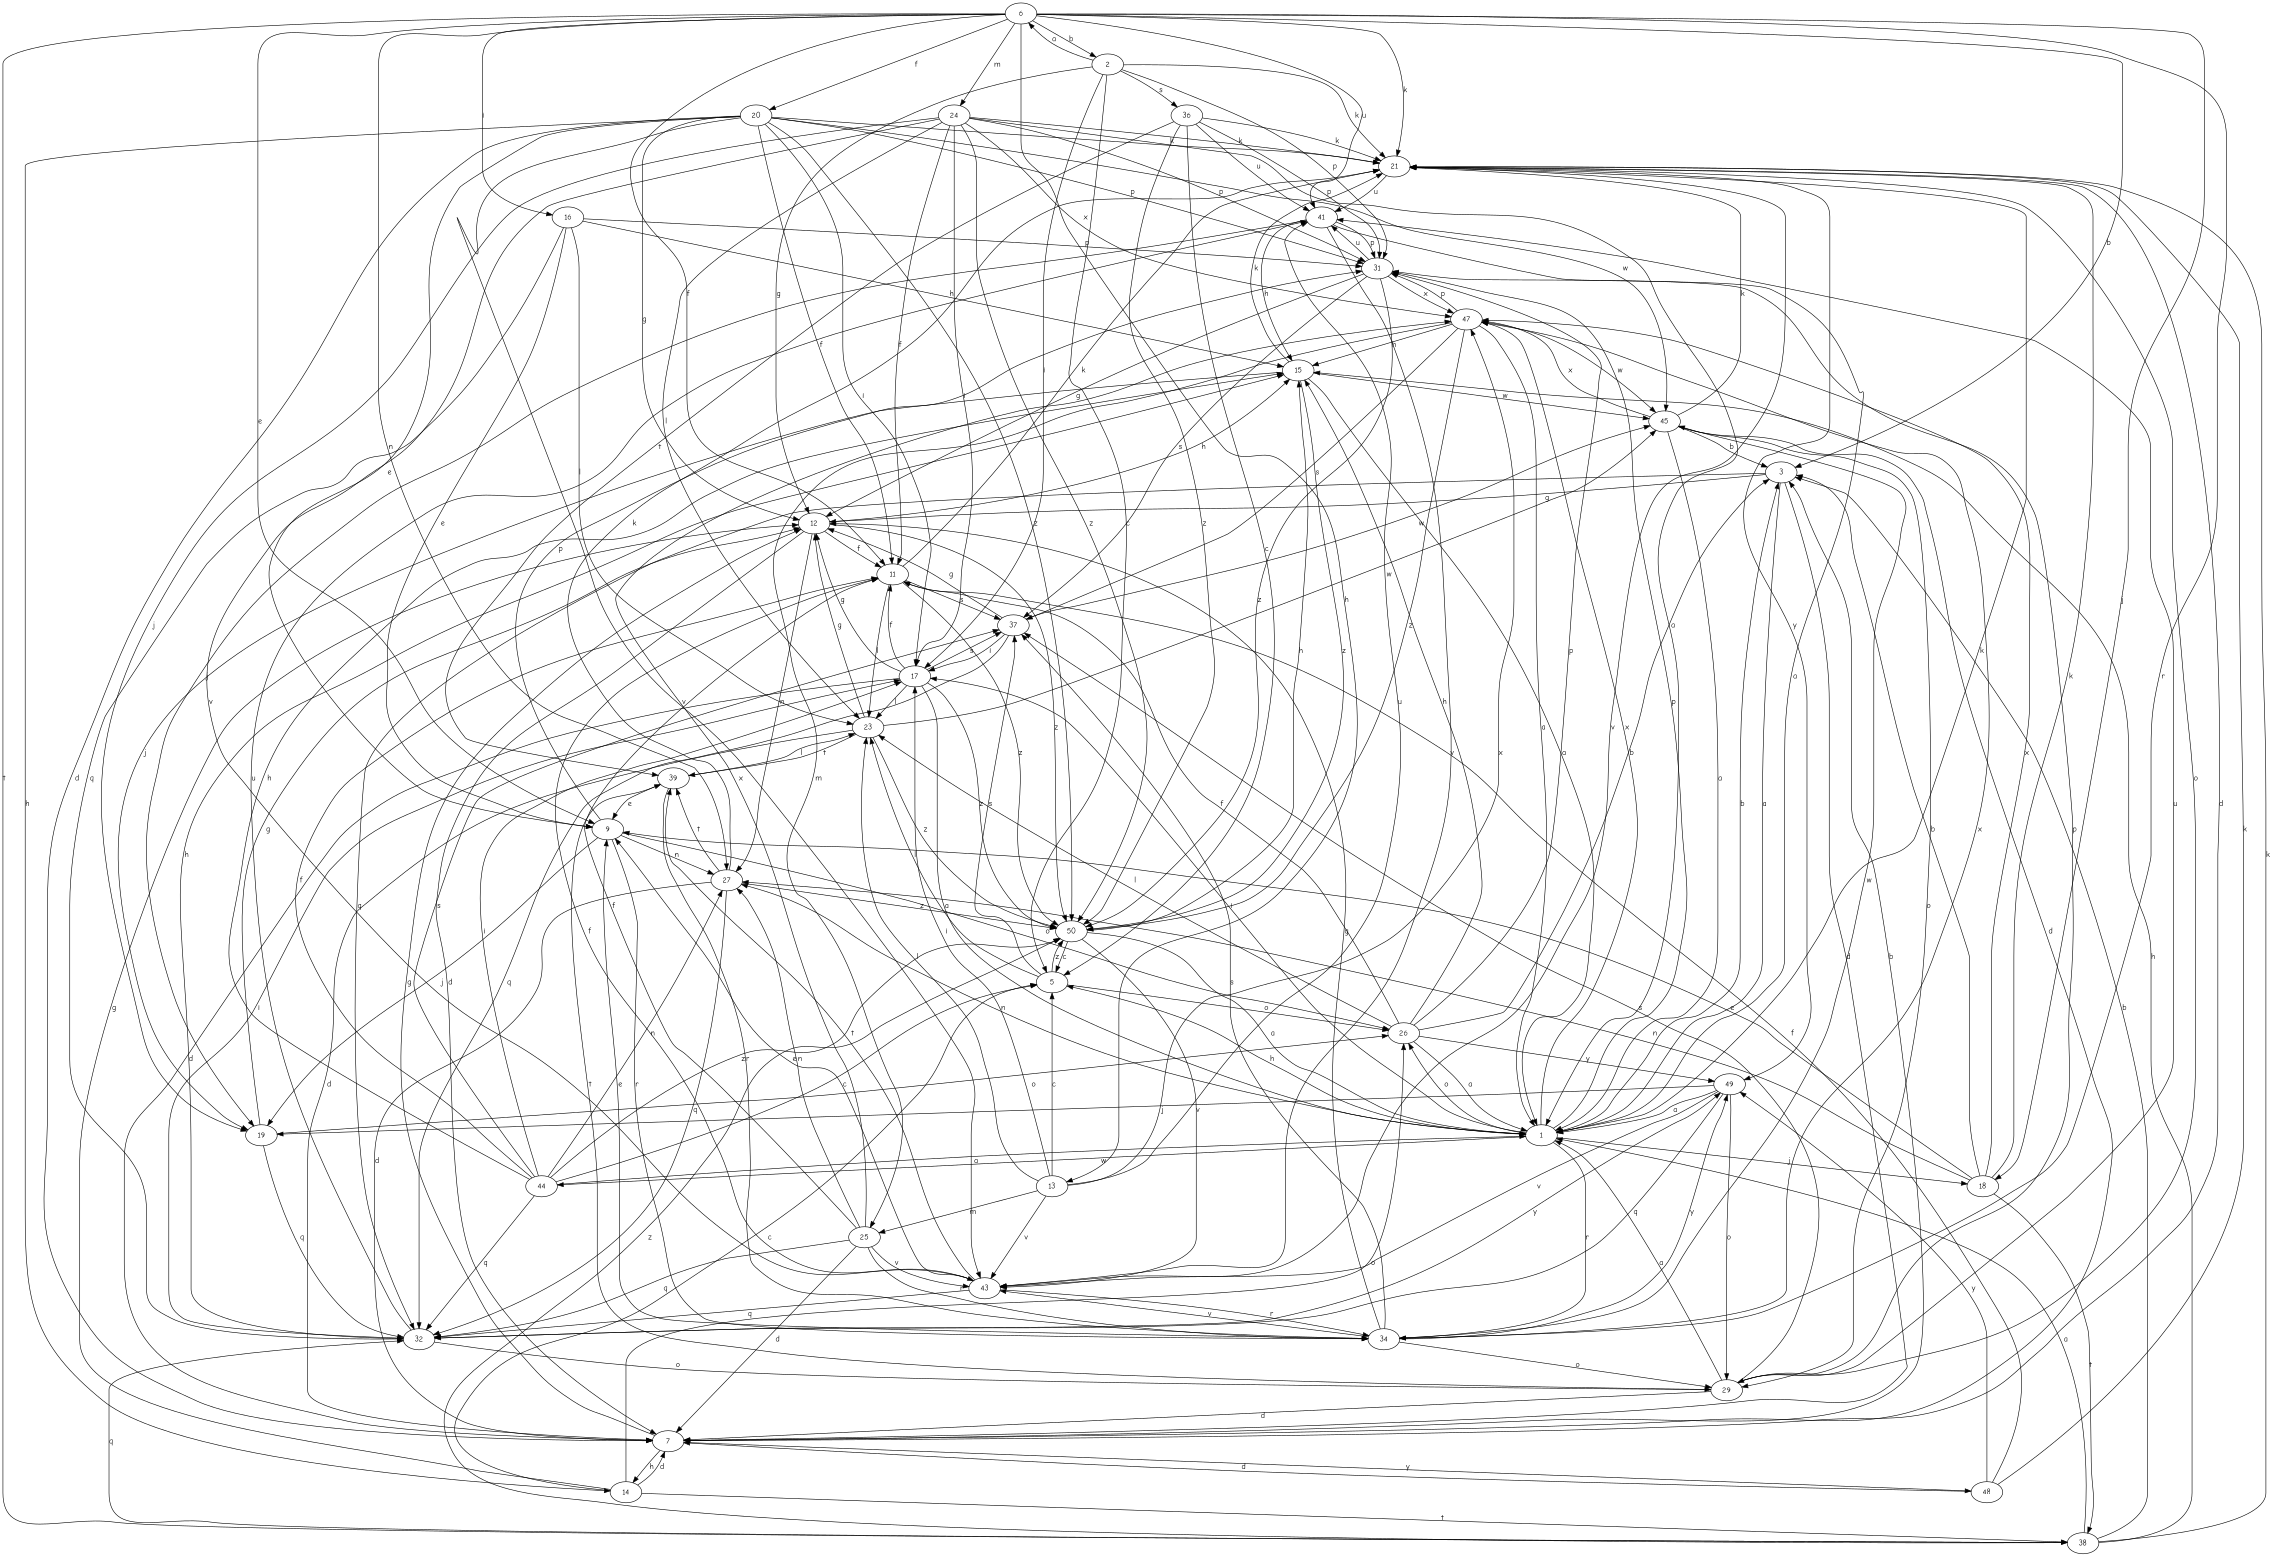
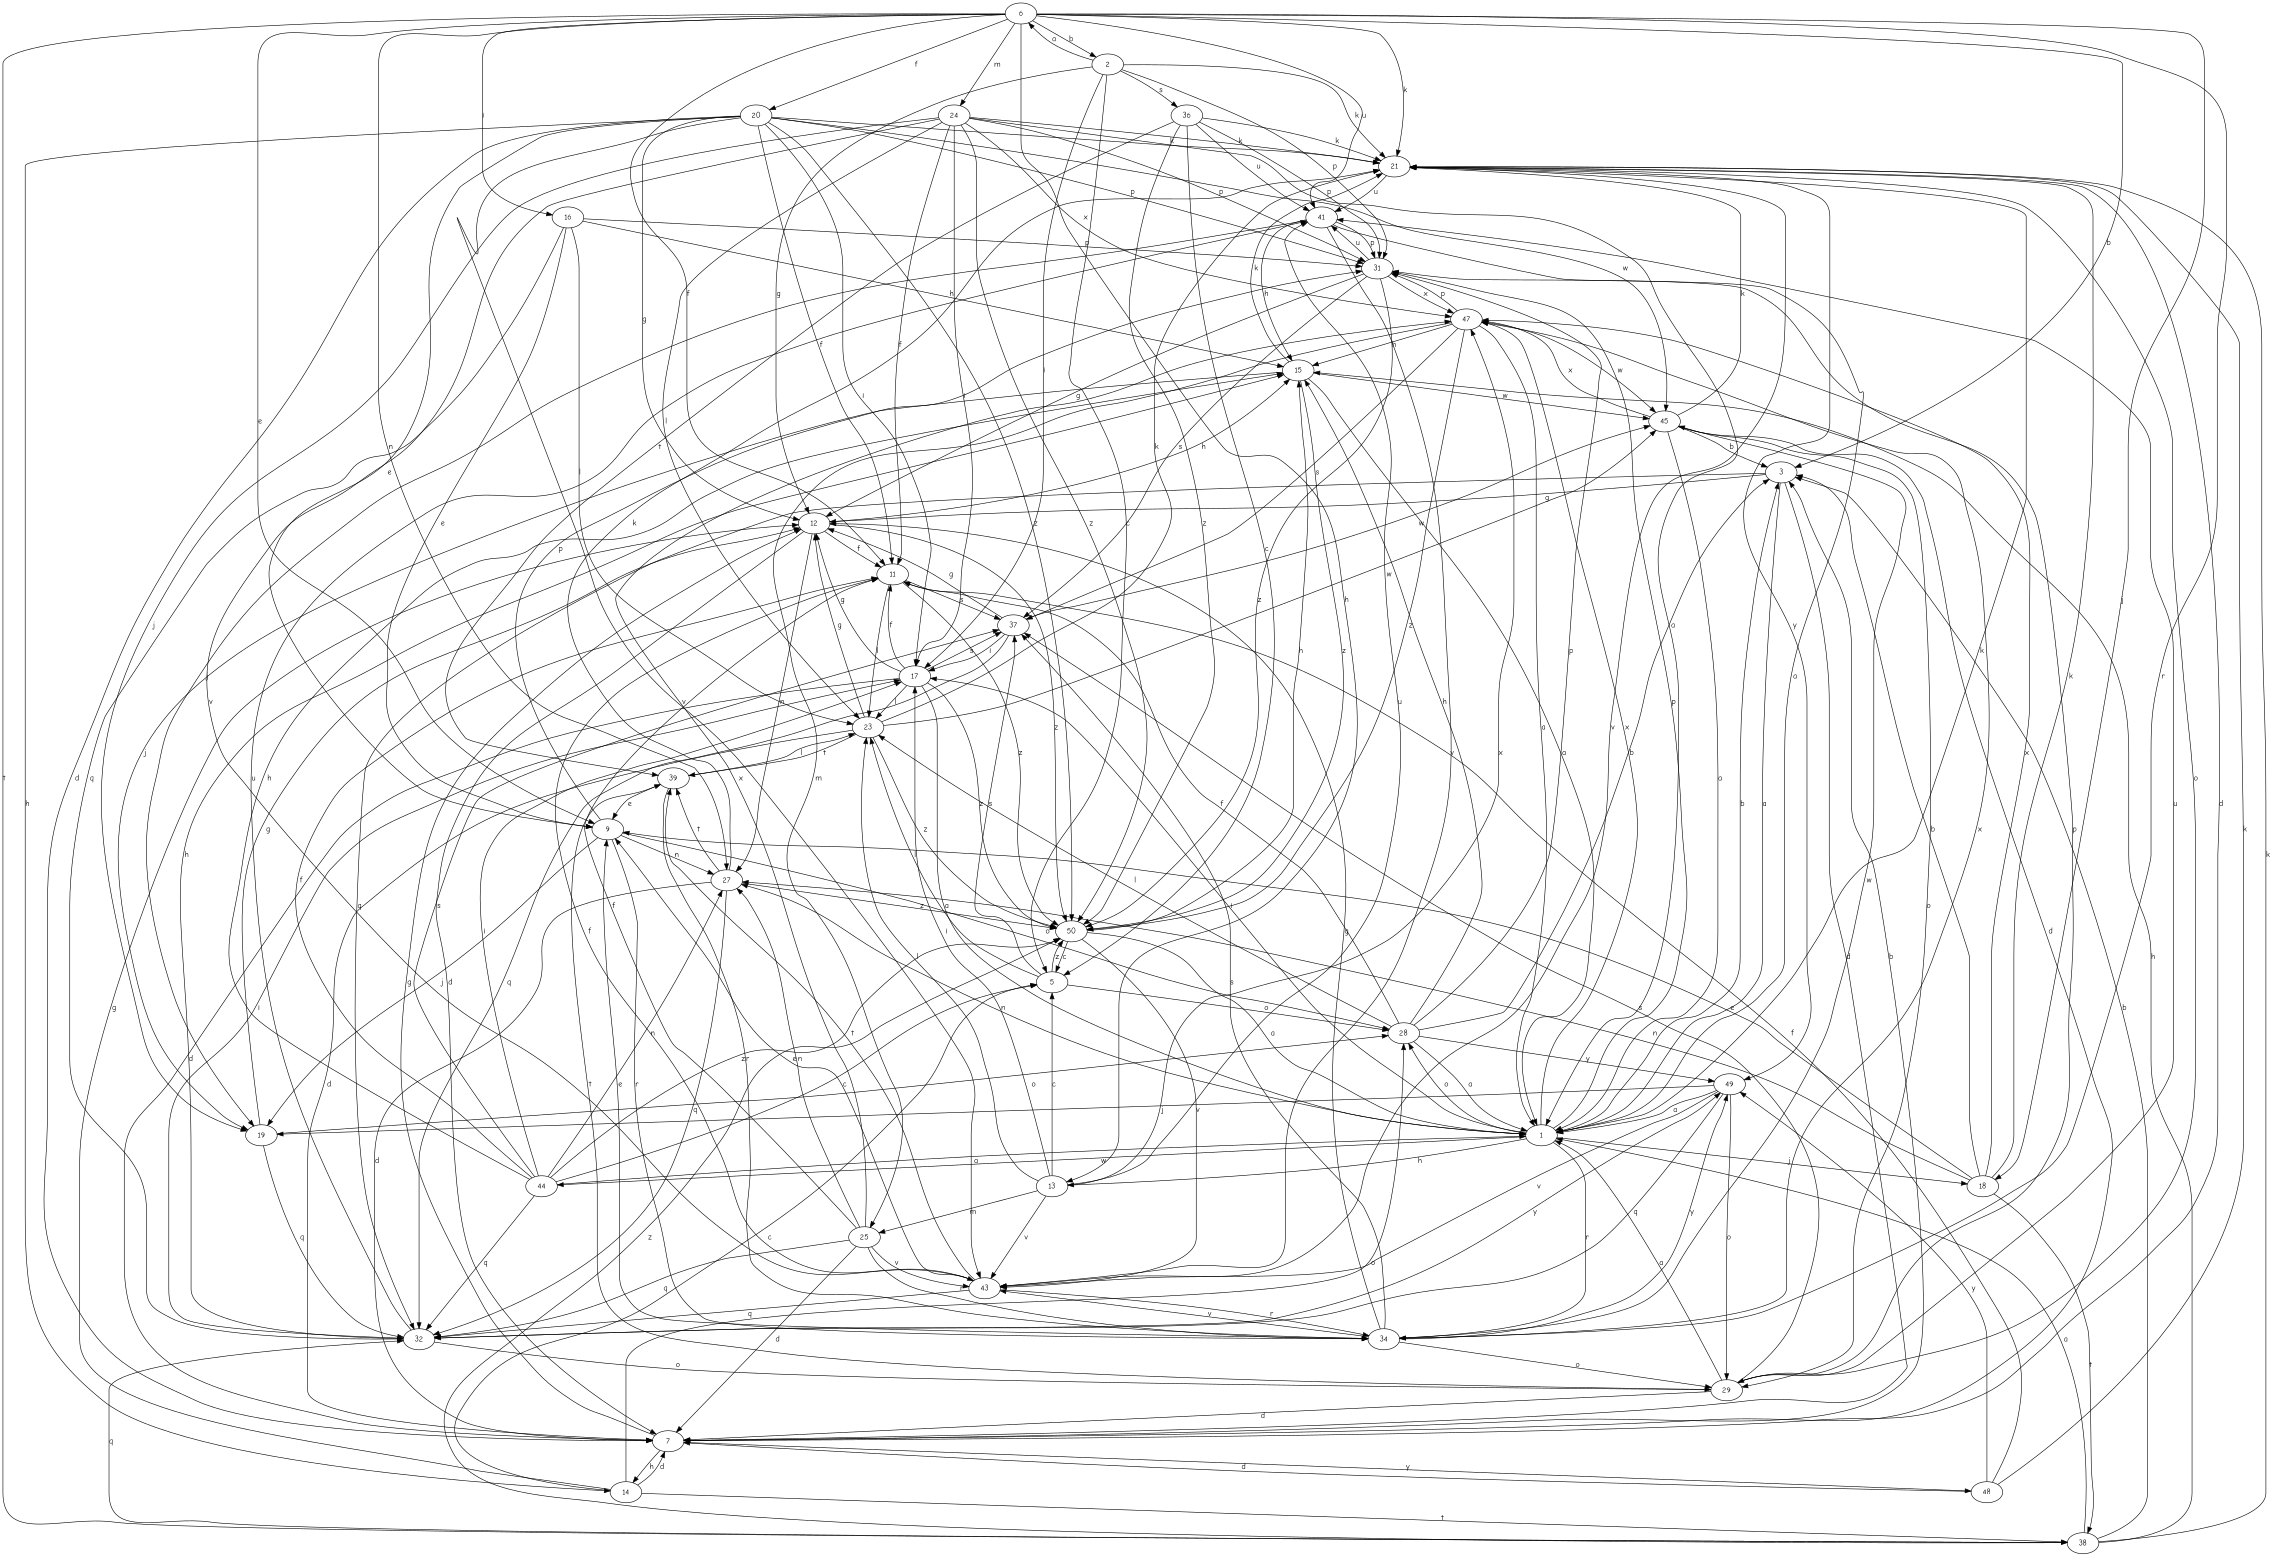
edge "11" -> "21": now "23" -> "21"
node "26": label "26" -> "28"
edge "1" -> "5": now "1" -> "13"
